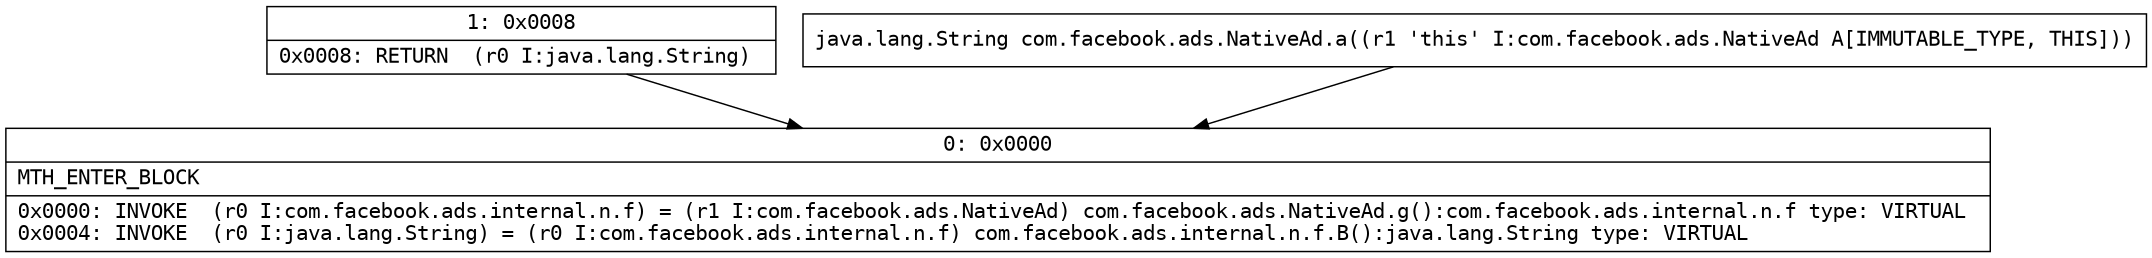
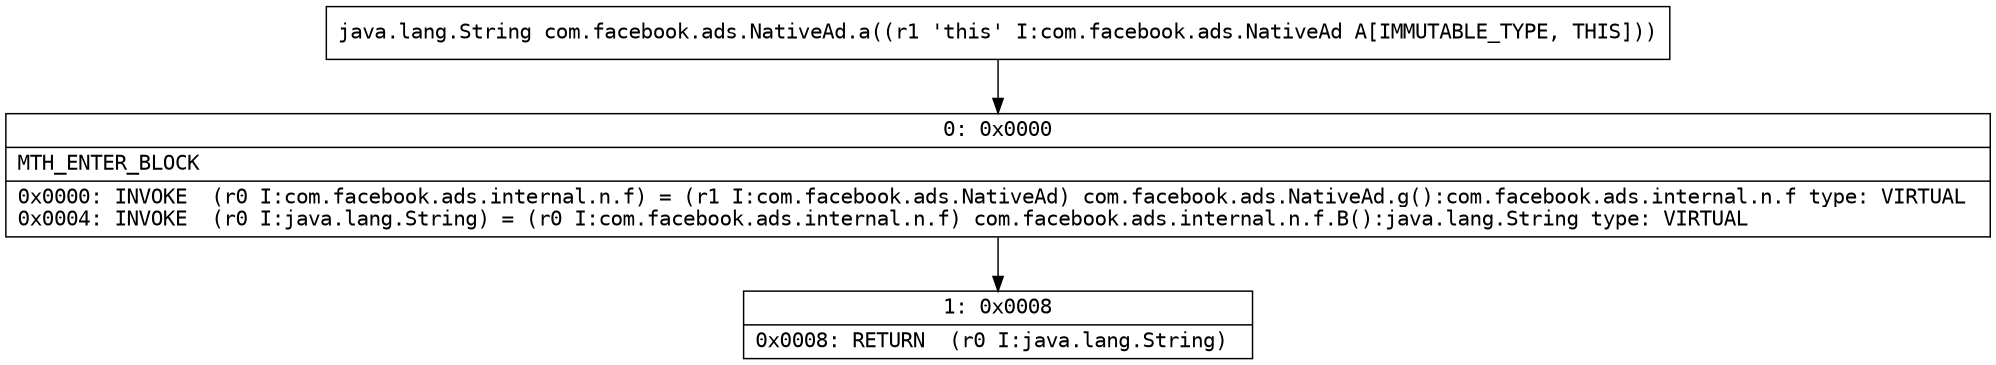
edge "1: 0x0008" -> "0: 0x0000": reversed
